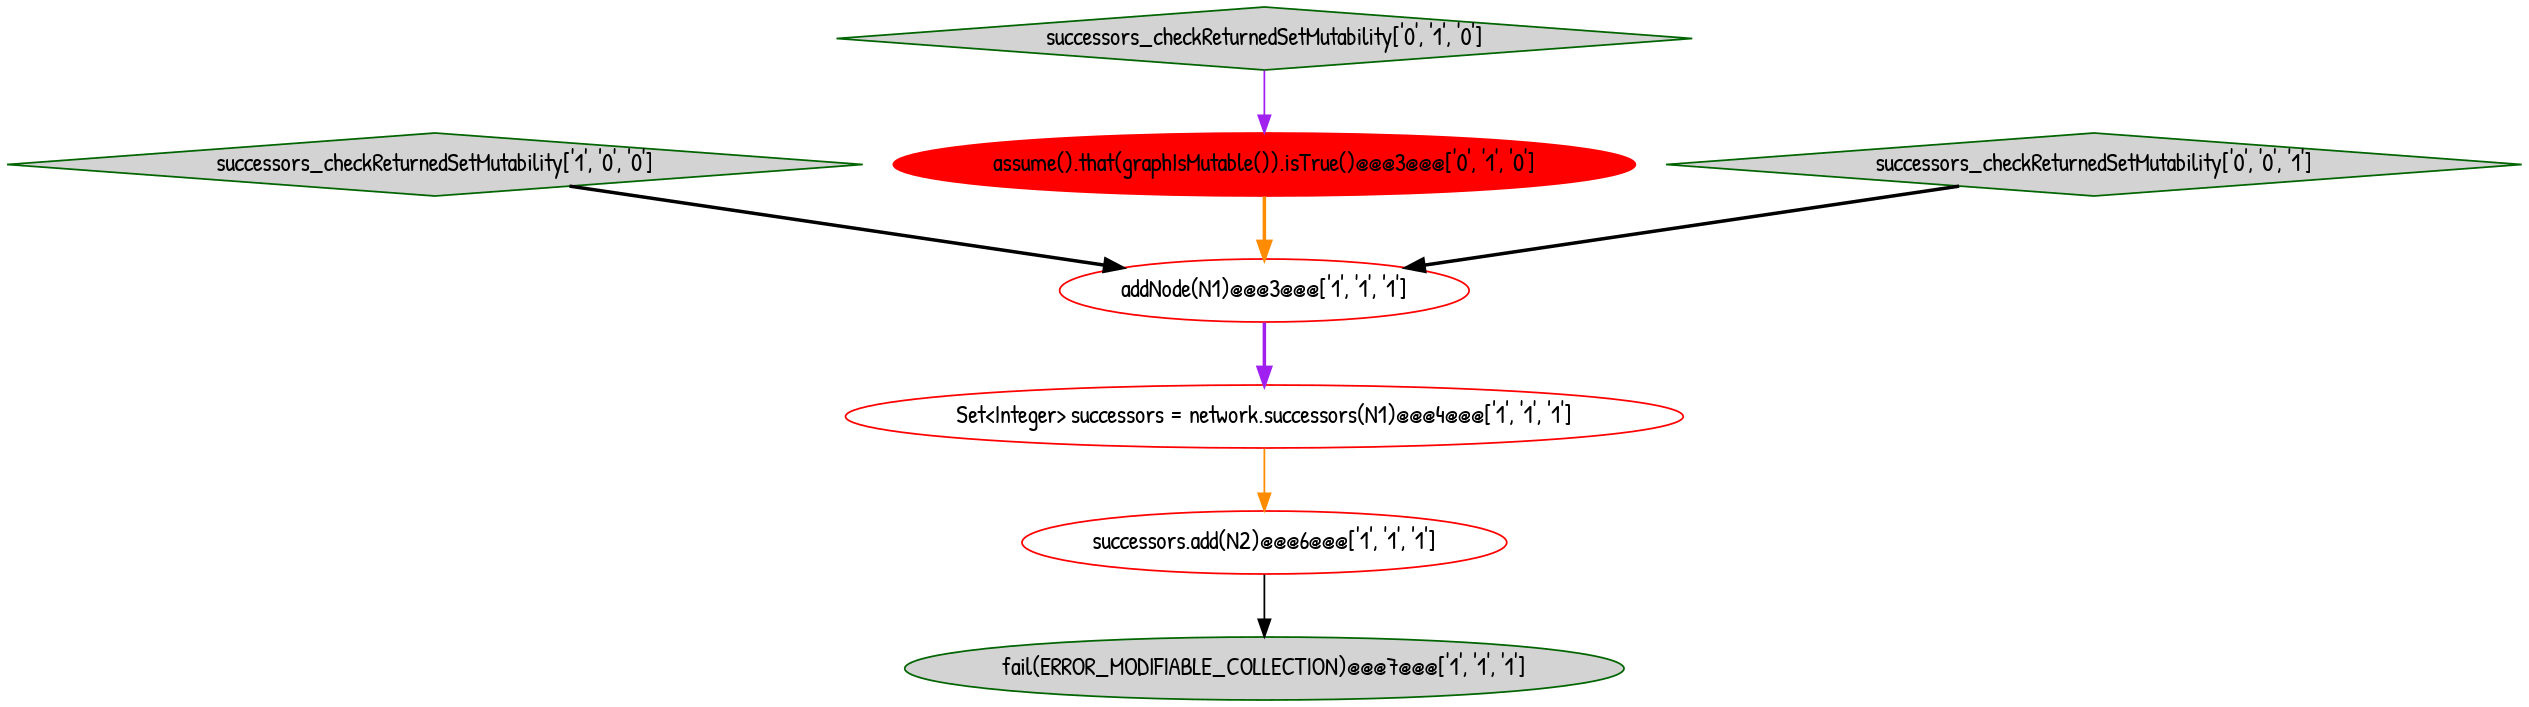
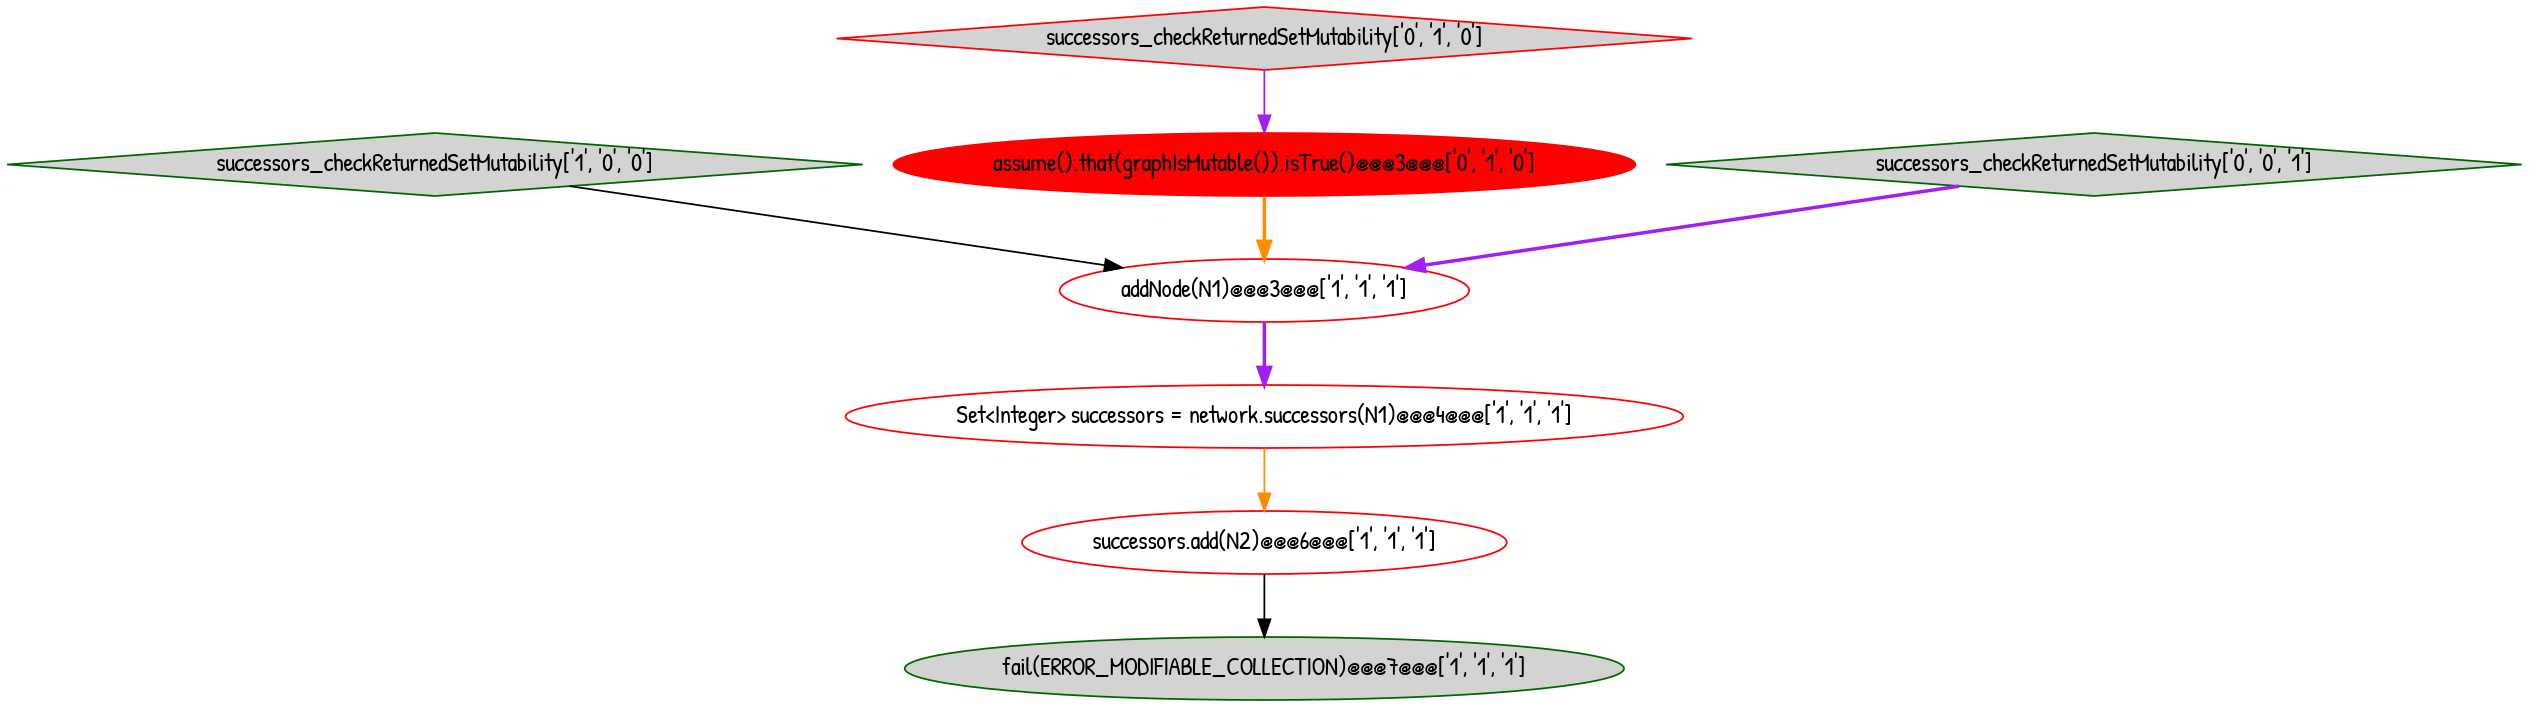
node "successors_checkReturnedSetMutability['0', '1', '0']": color darkgreen -> red
edge "successors_checkReturnedSetMutability['1', '0', '0']" -> "addNode(N1)@@@3@@@['1', '1', '1']": style bold -> solid
edge "successors_checkReturnedSetMutability['0', '0', '1']" -> "addNode(N1)@@@3@@@['1', '1', '1']": color black -> purple
